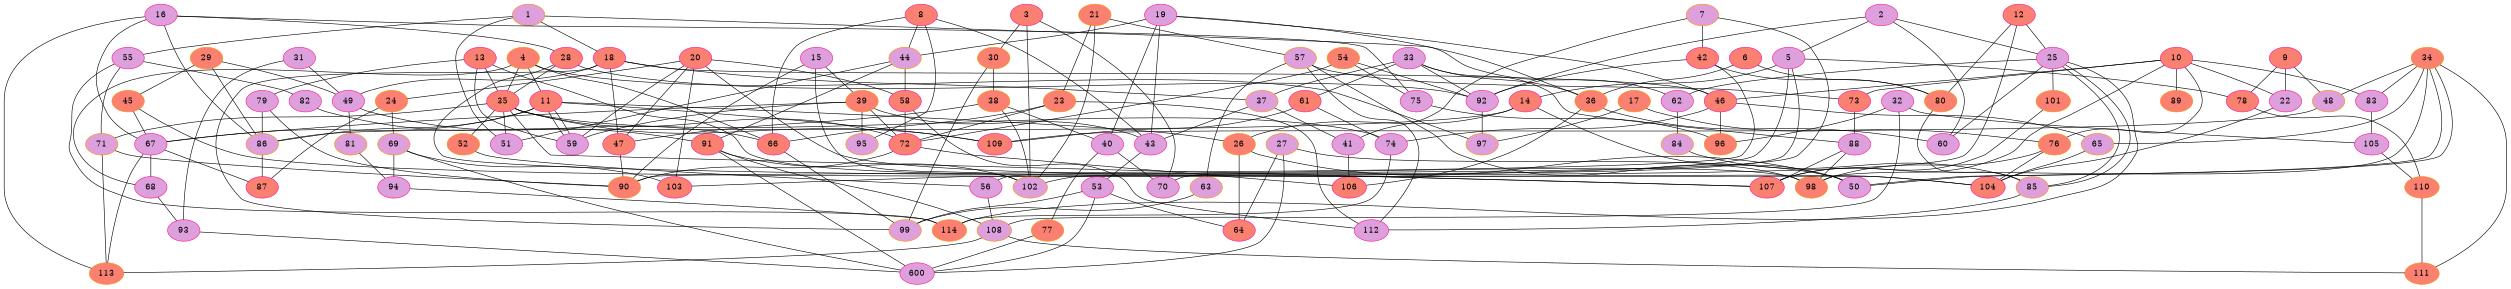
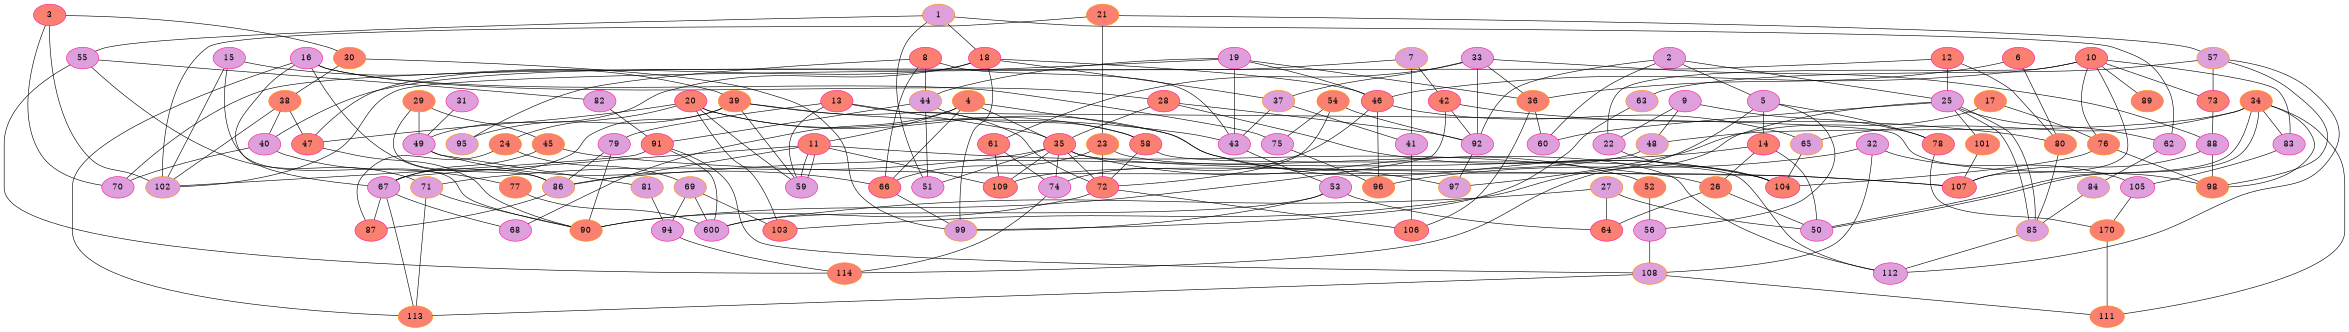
node "9": fillcolor salmon -> plum
node "110": label "110" -> "170"
node "93": removed
